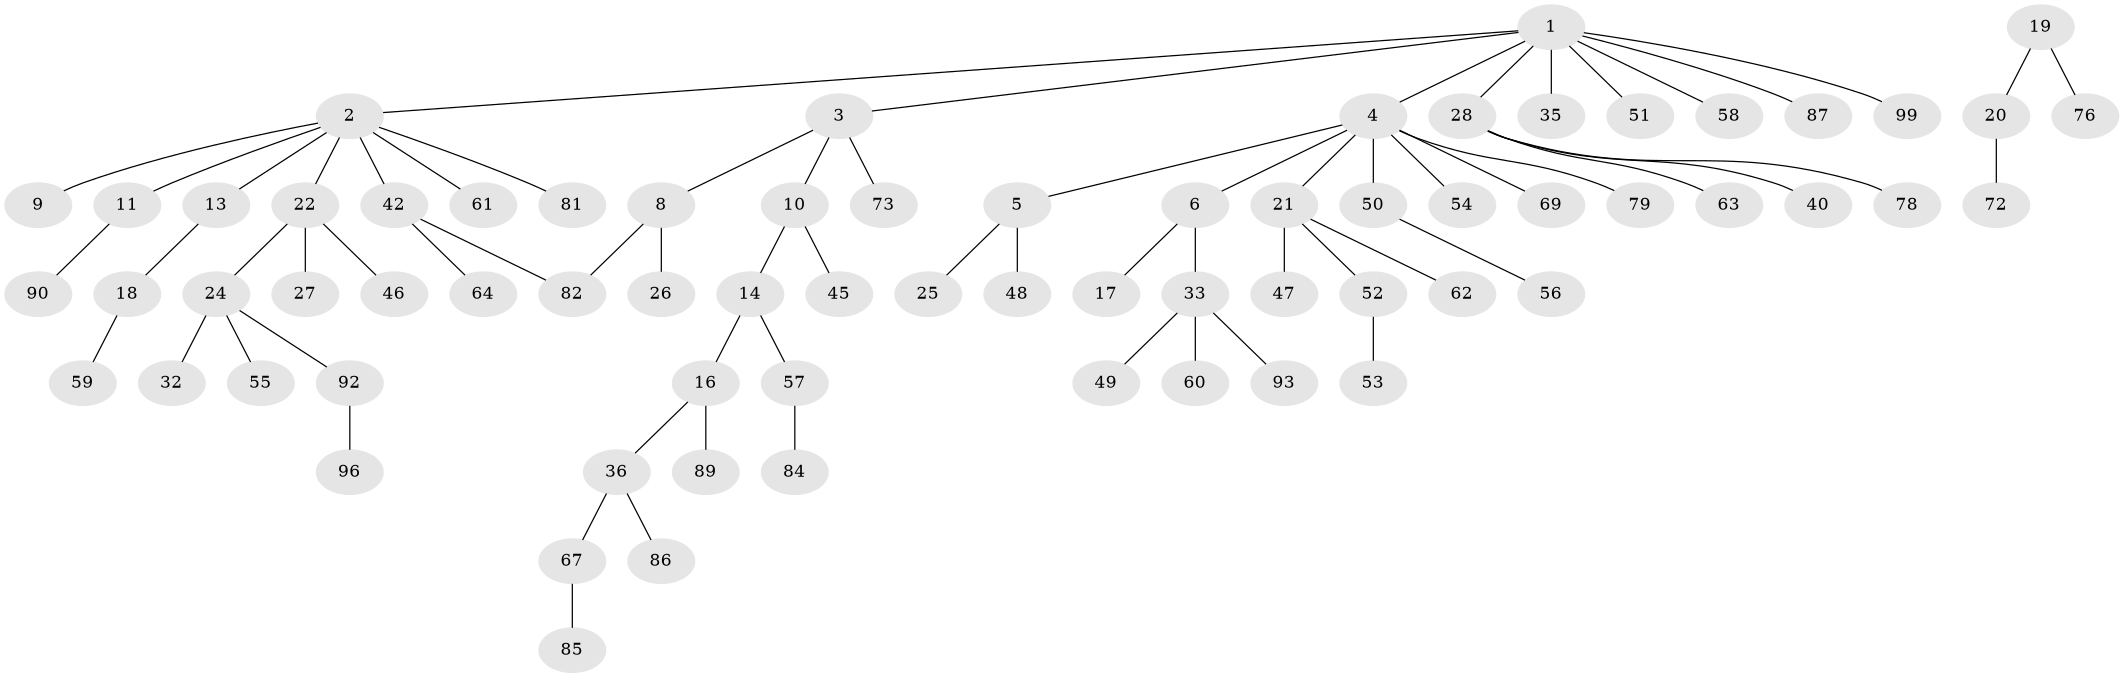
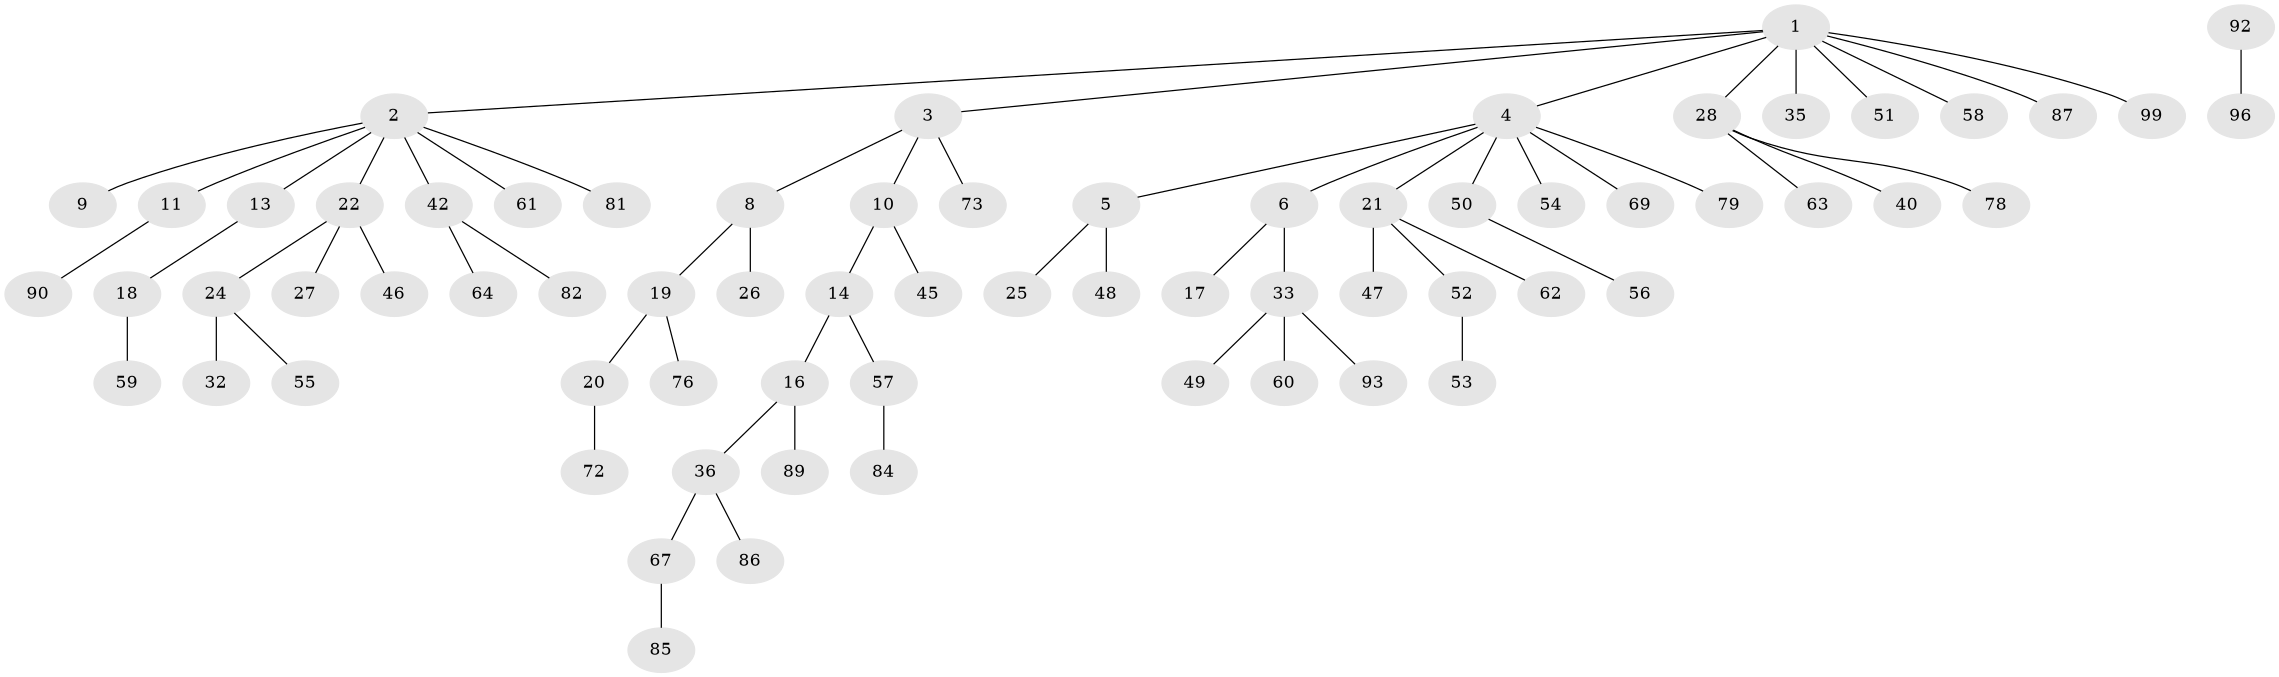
edge "8" -- "82": now "8" -- "19"
edge "24" -- "92": removed
